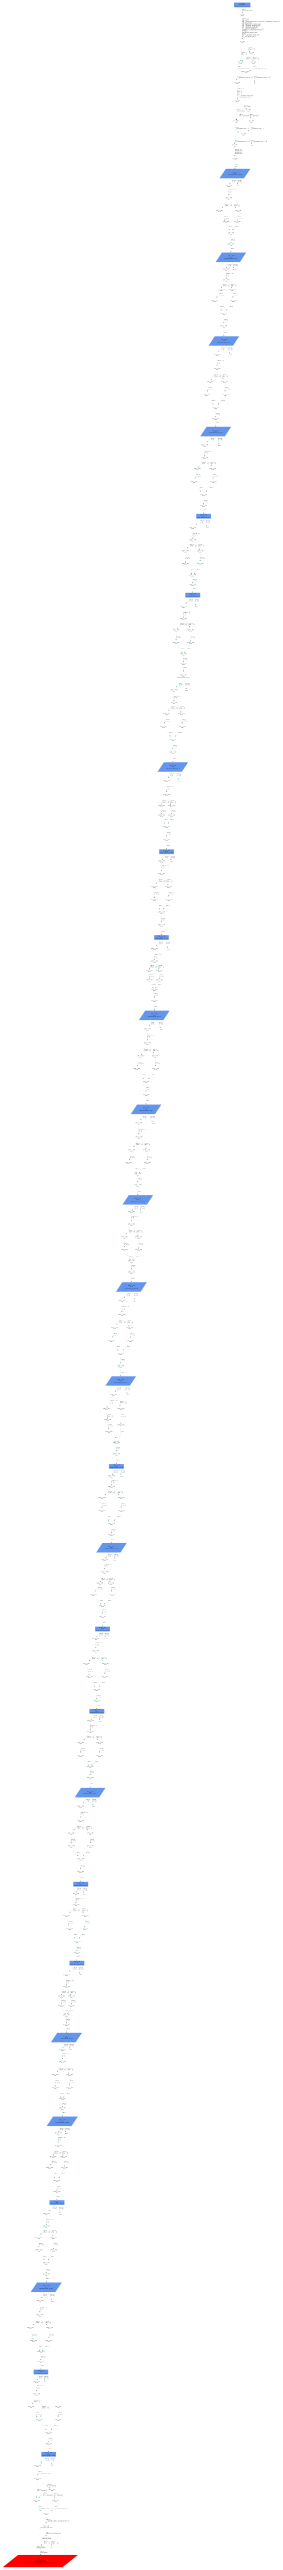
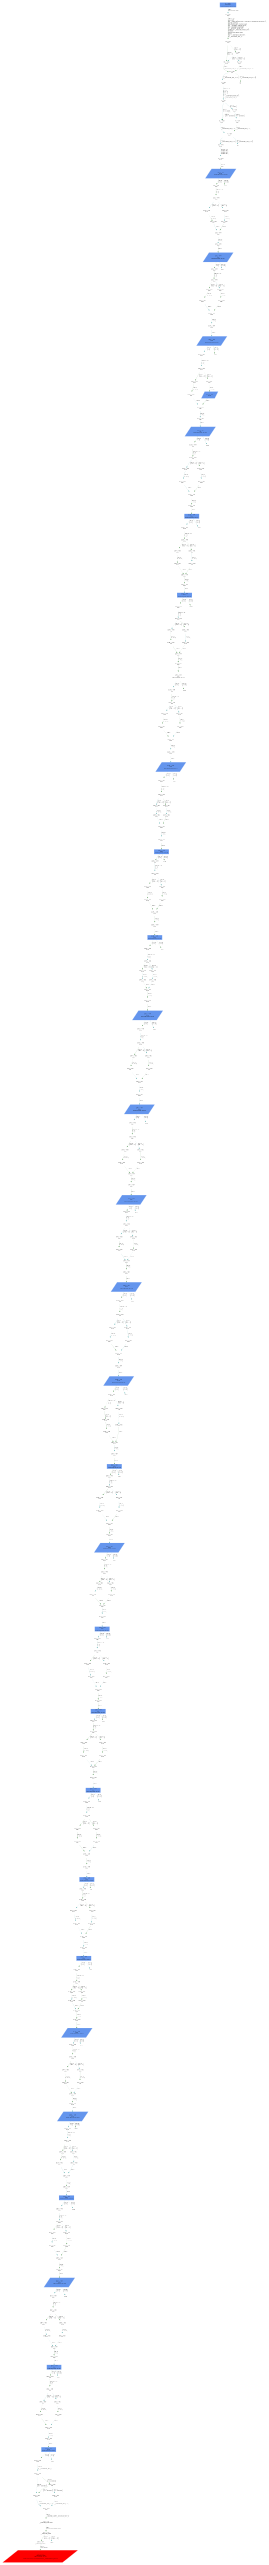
node "11197 @ N53 main": fillcolor white -> cornflowerblue
node "11682 @ N44 main AbstractionState: ABS797": shape parallelogram -> box
edge "11912 @ N48 main" -> "11917 @ N53 main": now "11912 @ N48 main" -> "11914 @ N50 main"
